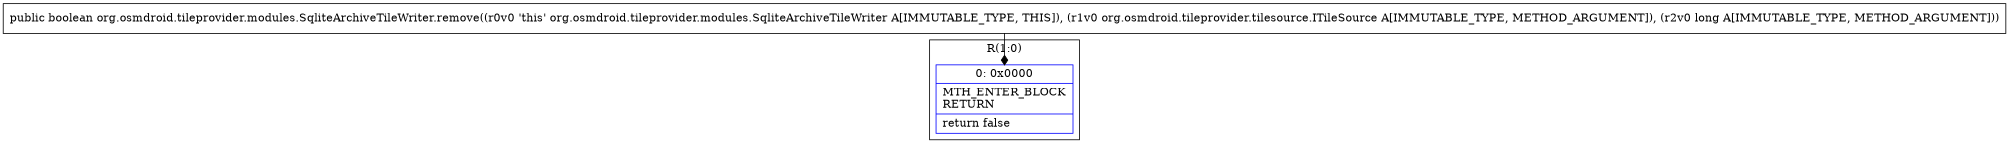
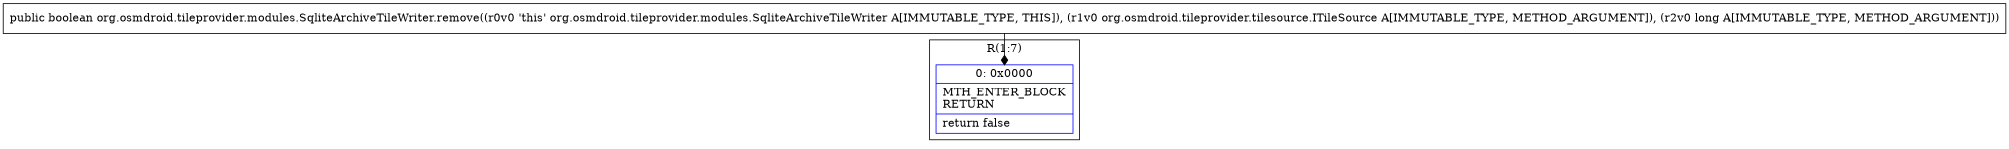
cluster "R(1:0)": label "R(1:0)" -> "R(1:7)"
